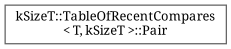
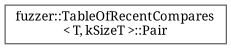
node "kSizeT::TableOfRecentCompares < T, kSizeT >::Pair": label "kSizeT::TableOfRecentCompares < T, kSizeT >::Pair" -> "fuzzer::TableOfRecentCompares < T, kSizeT >::Pair"
